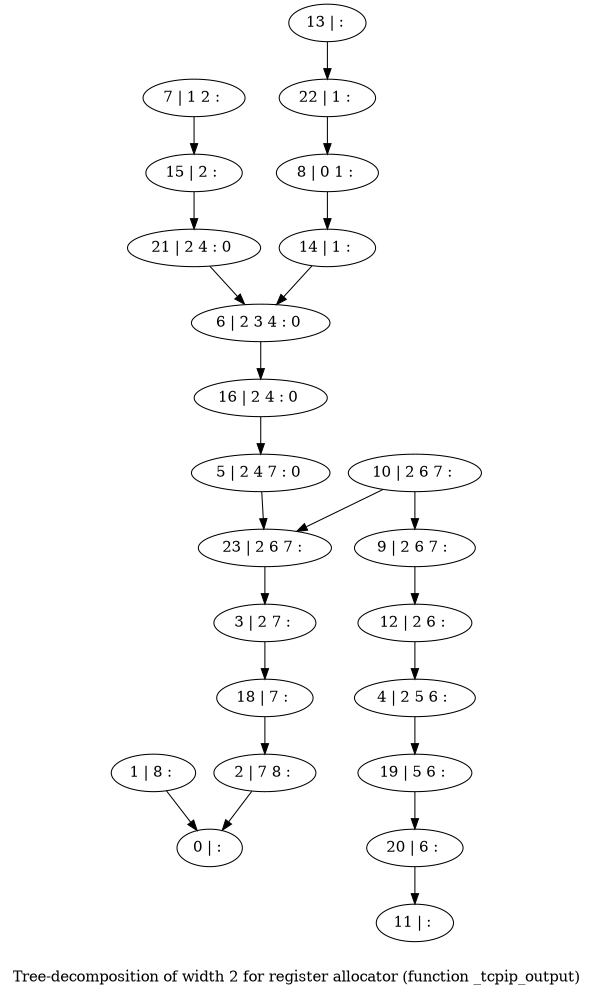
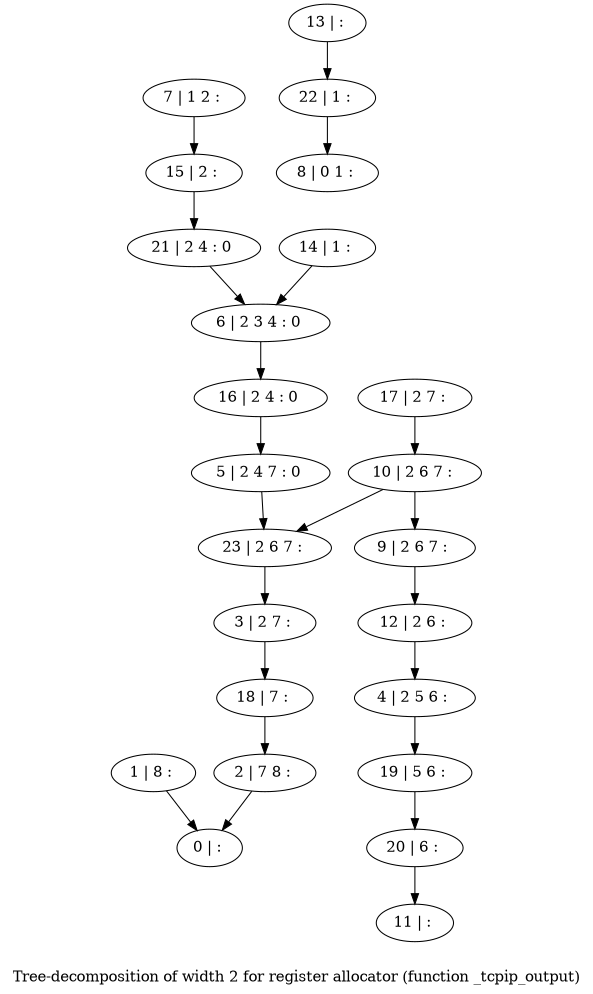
edge "8 | 0 1 :" -> "14 | 1 :": removed
node "17 | 2 7 :": added
